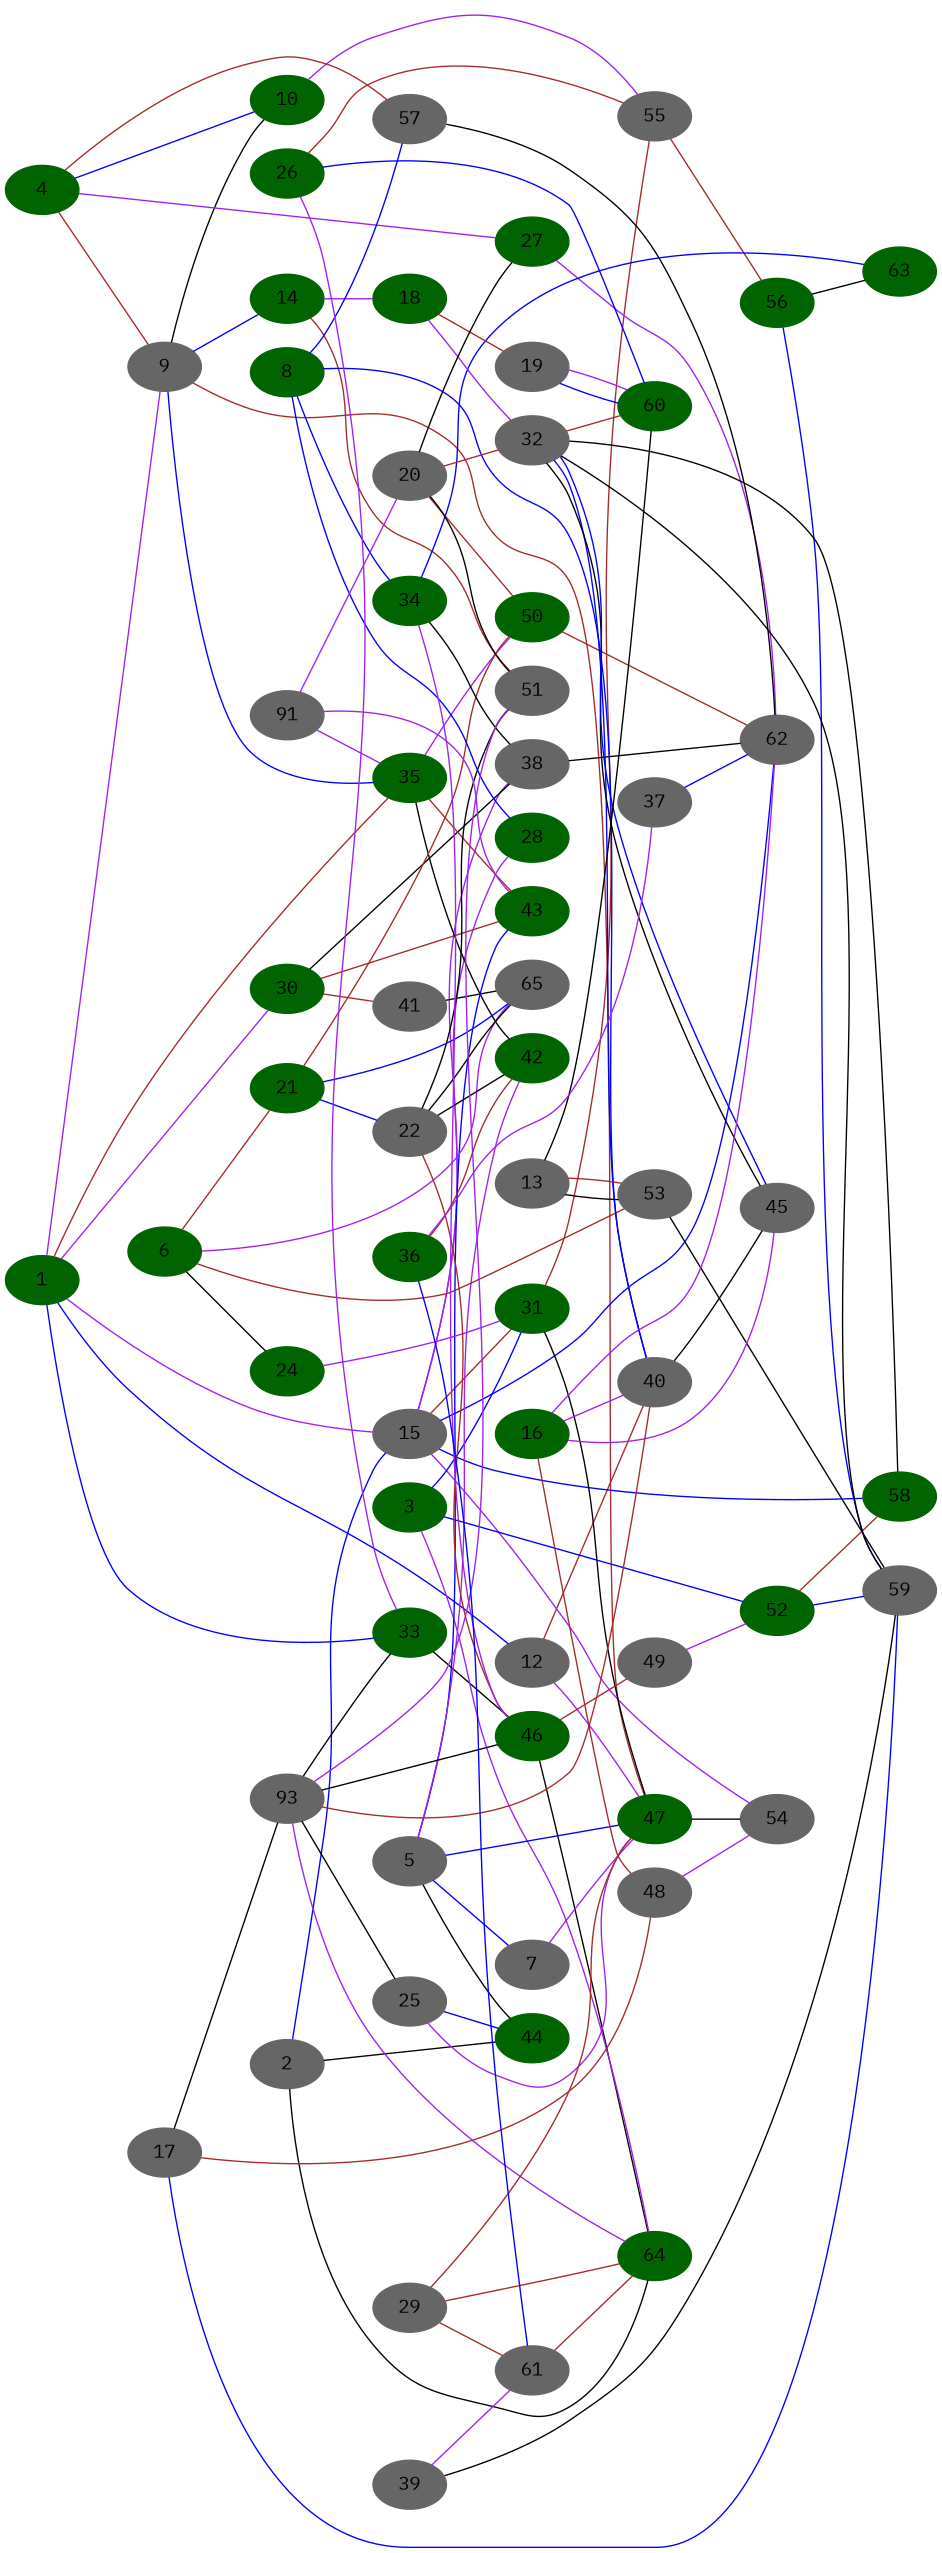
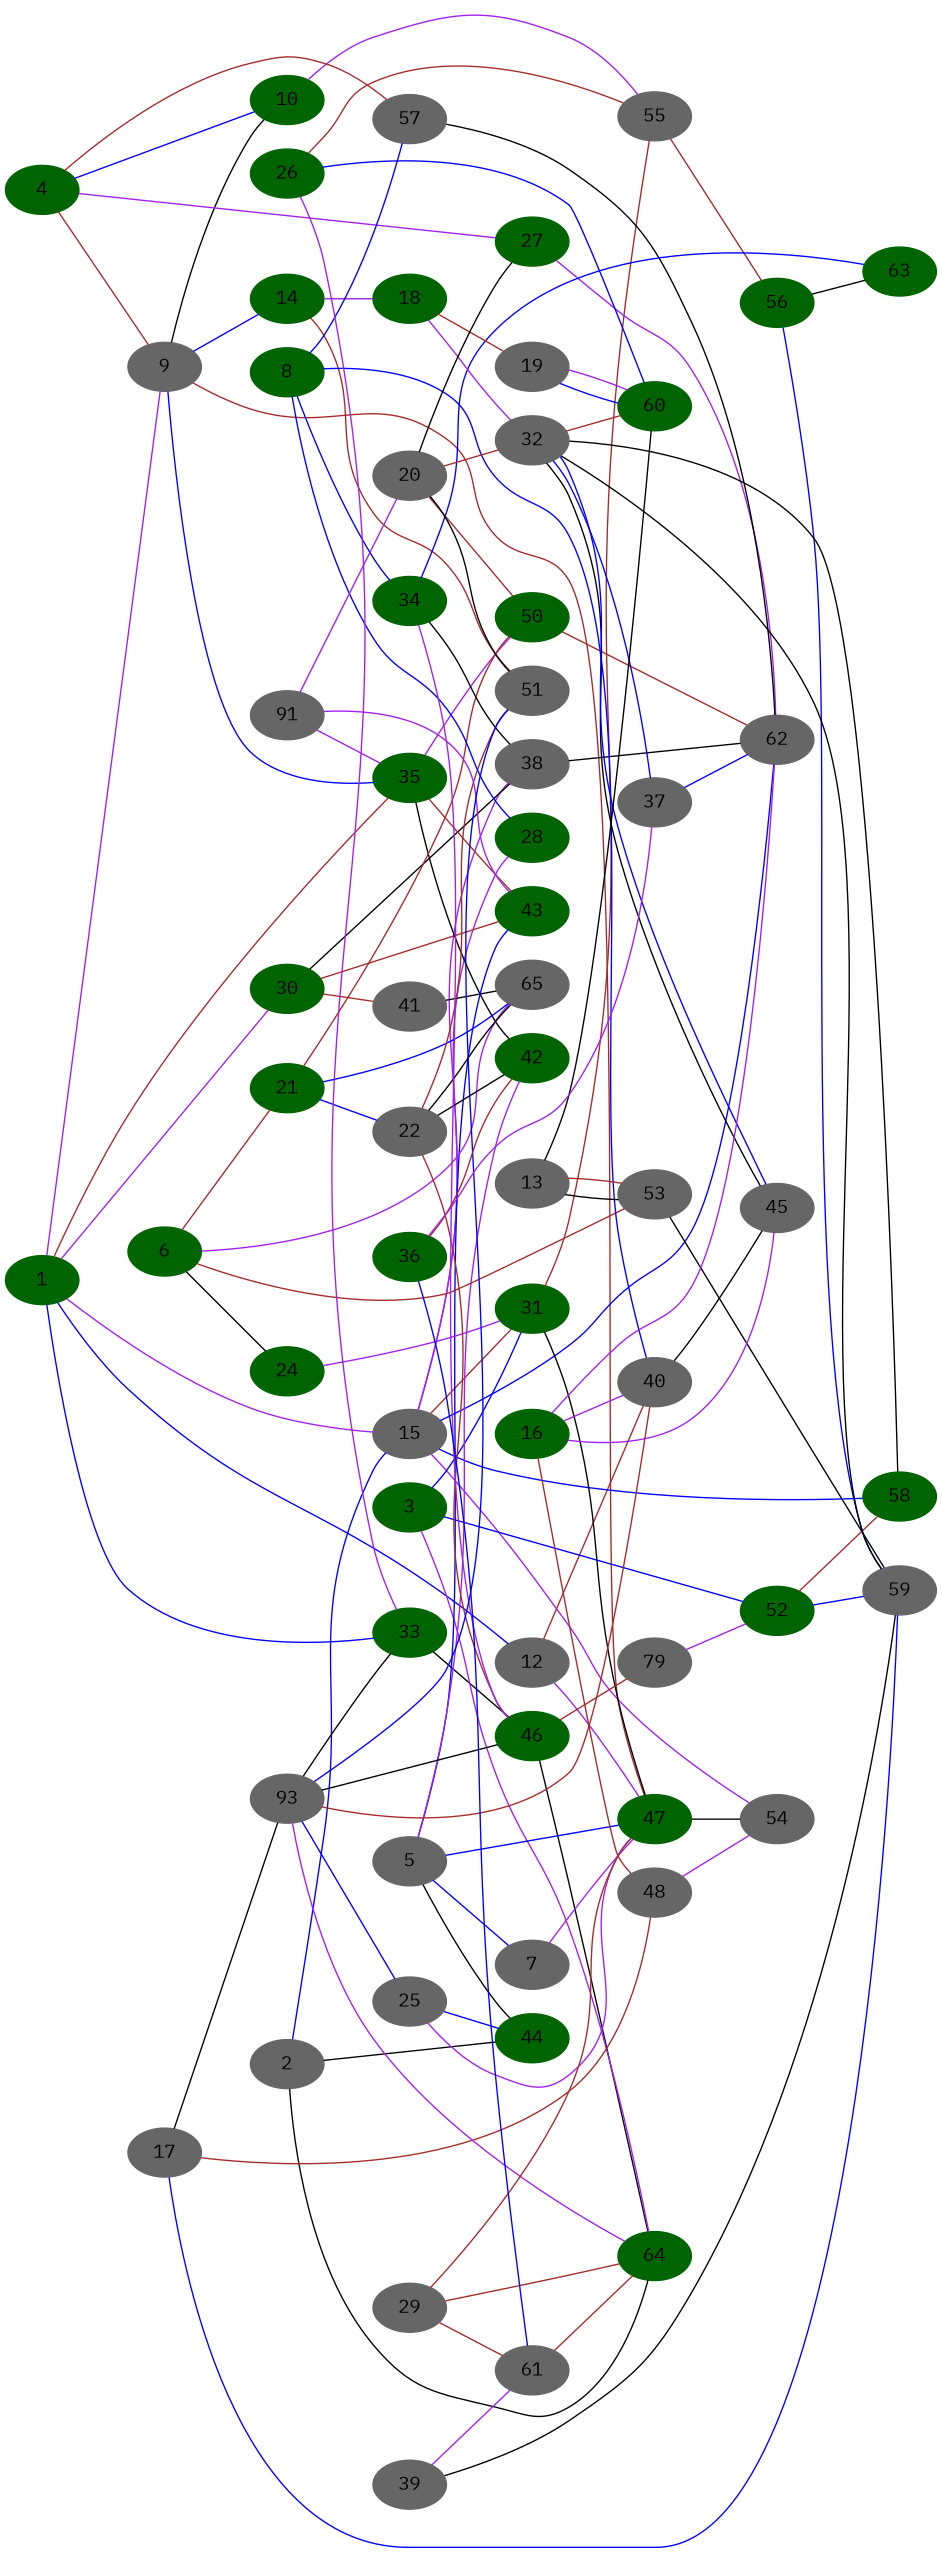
edge "51" -- "22": color black -> brown
edge "32" -- "40": now "32" -- "37"
edge "51" -- "93": color purple -> blue
node "49": label "49" -> "79"
edge "93" -- "25": color black -> blue
